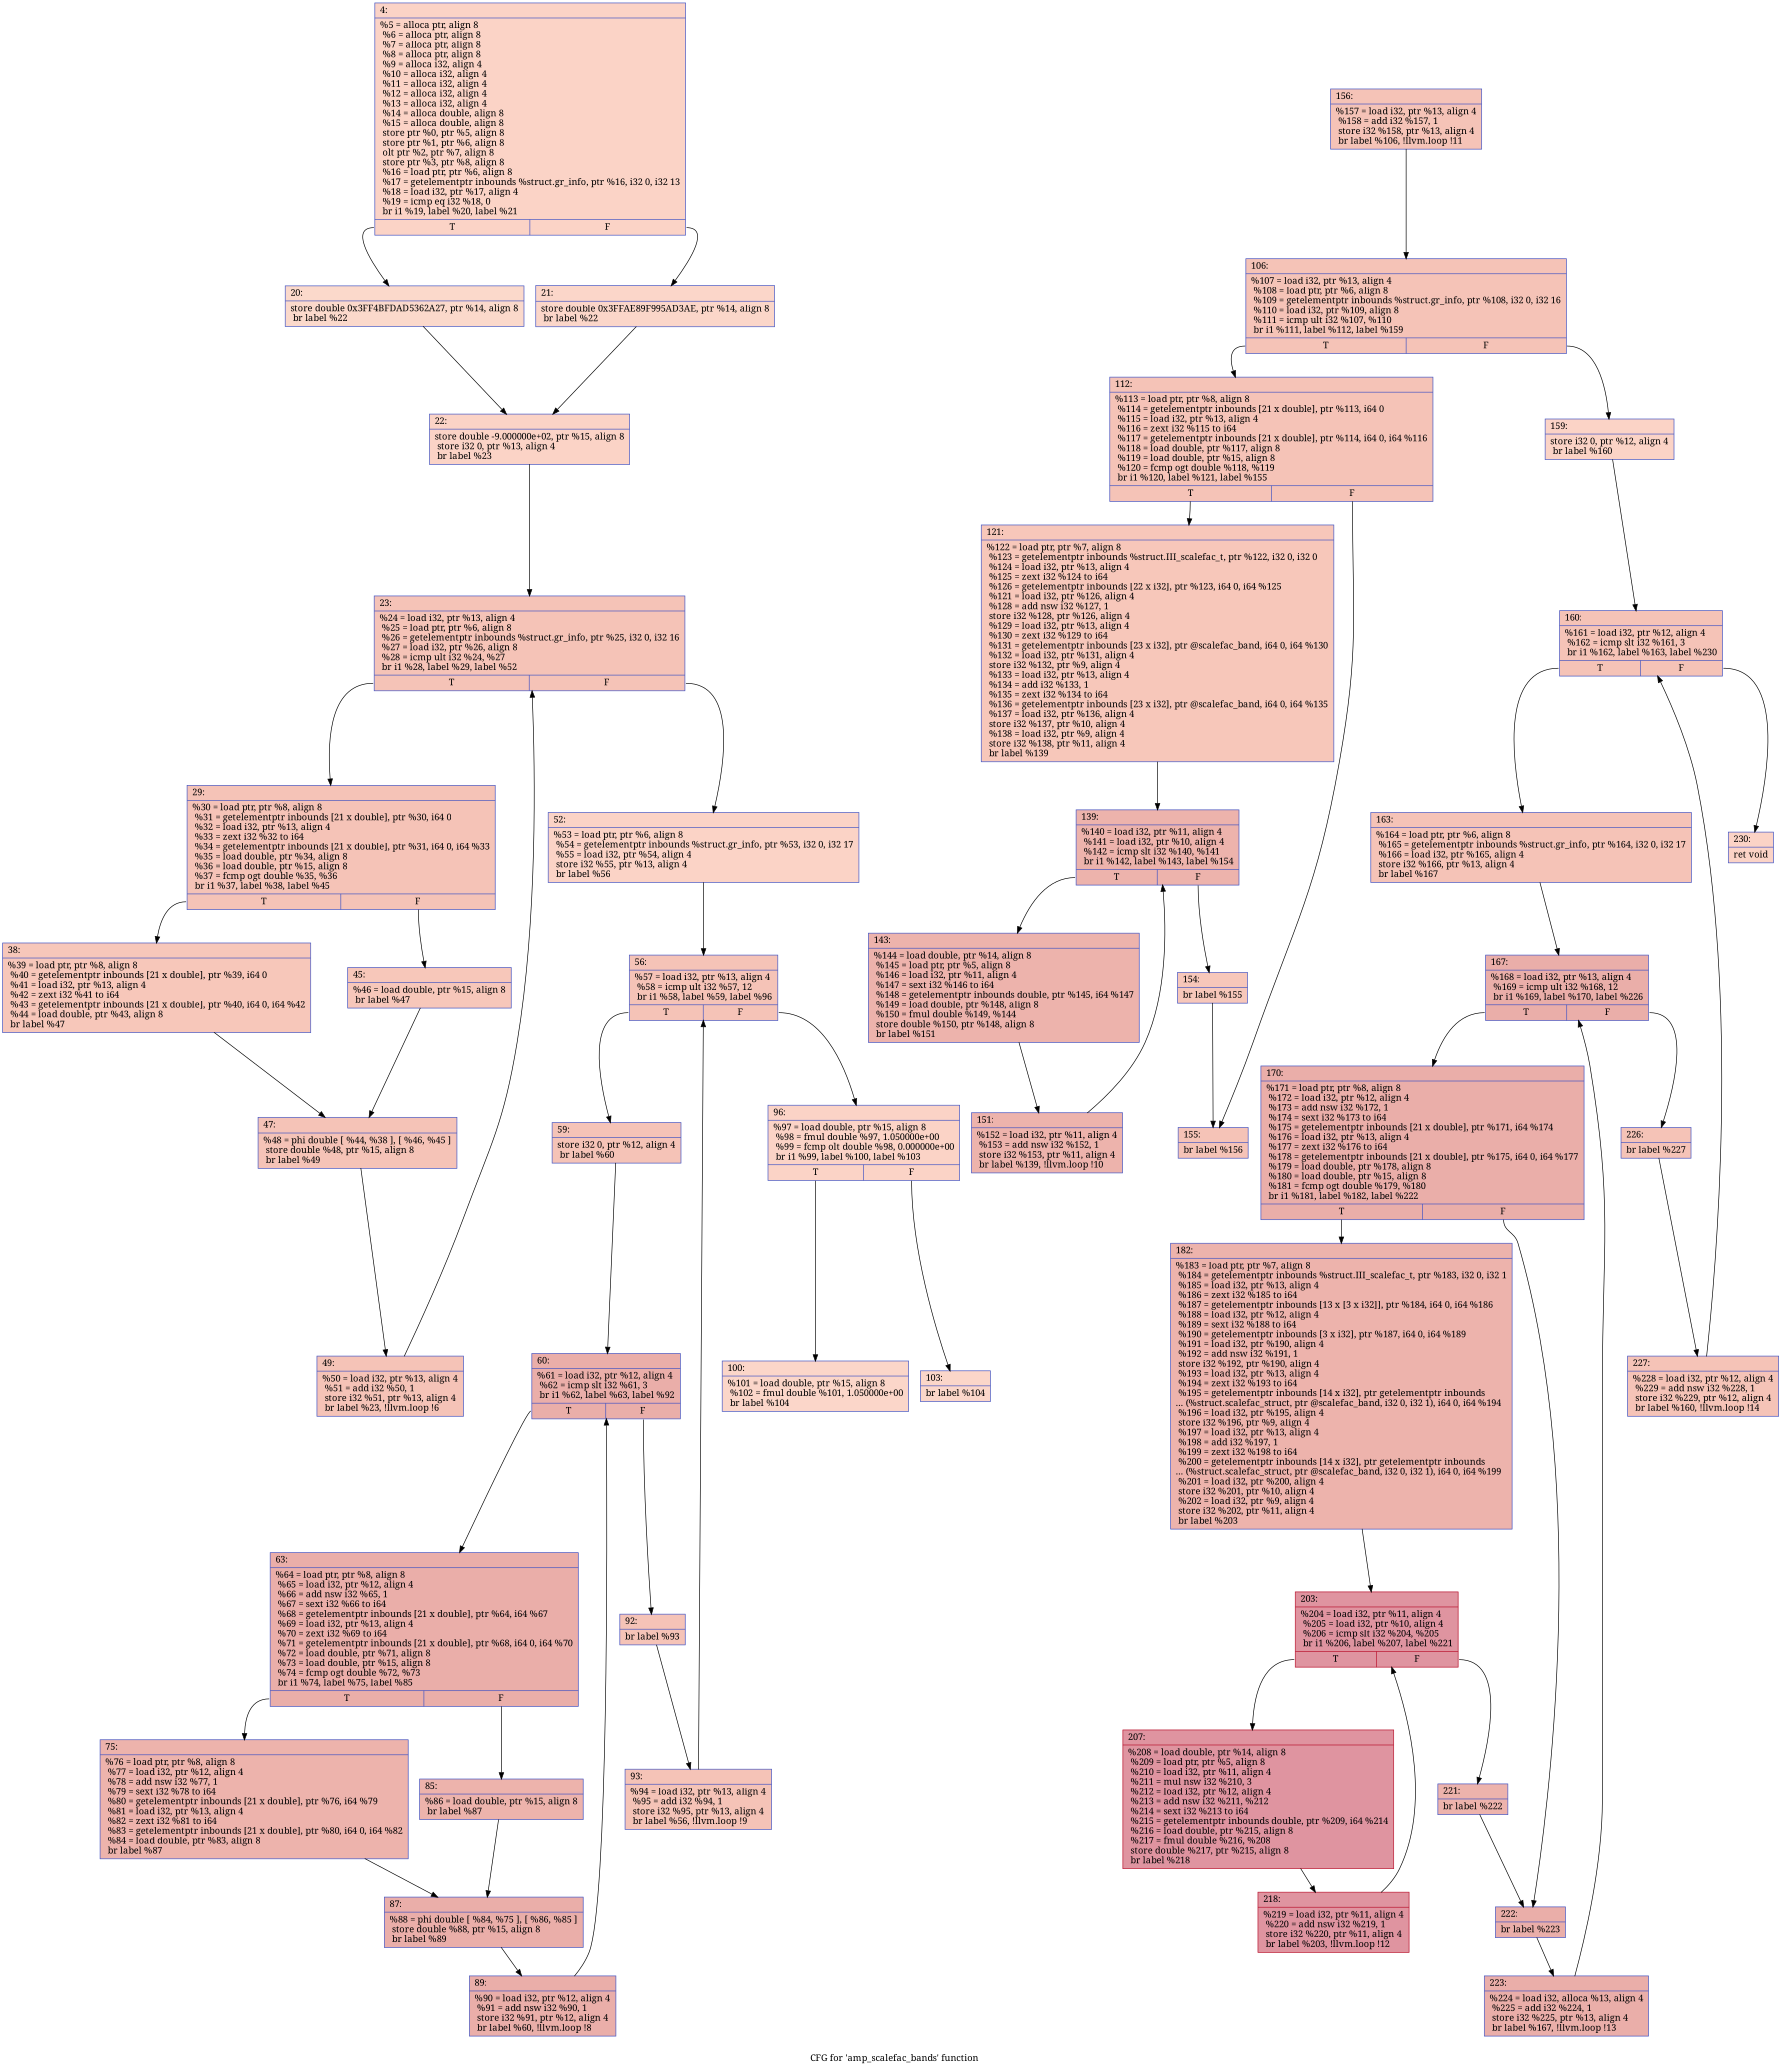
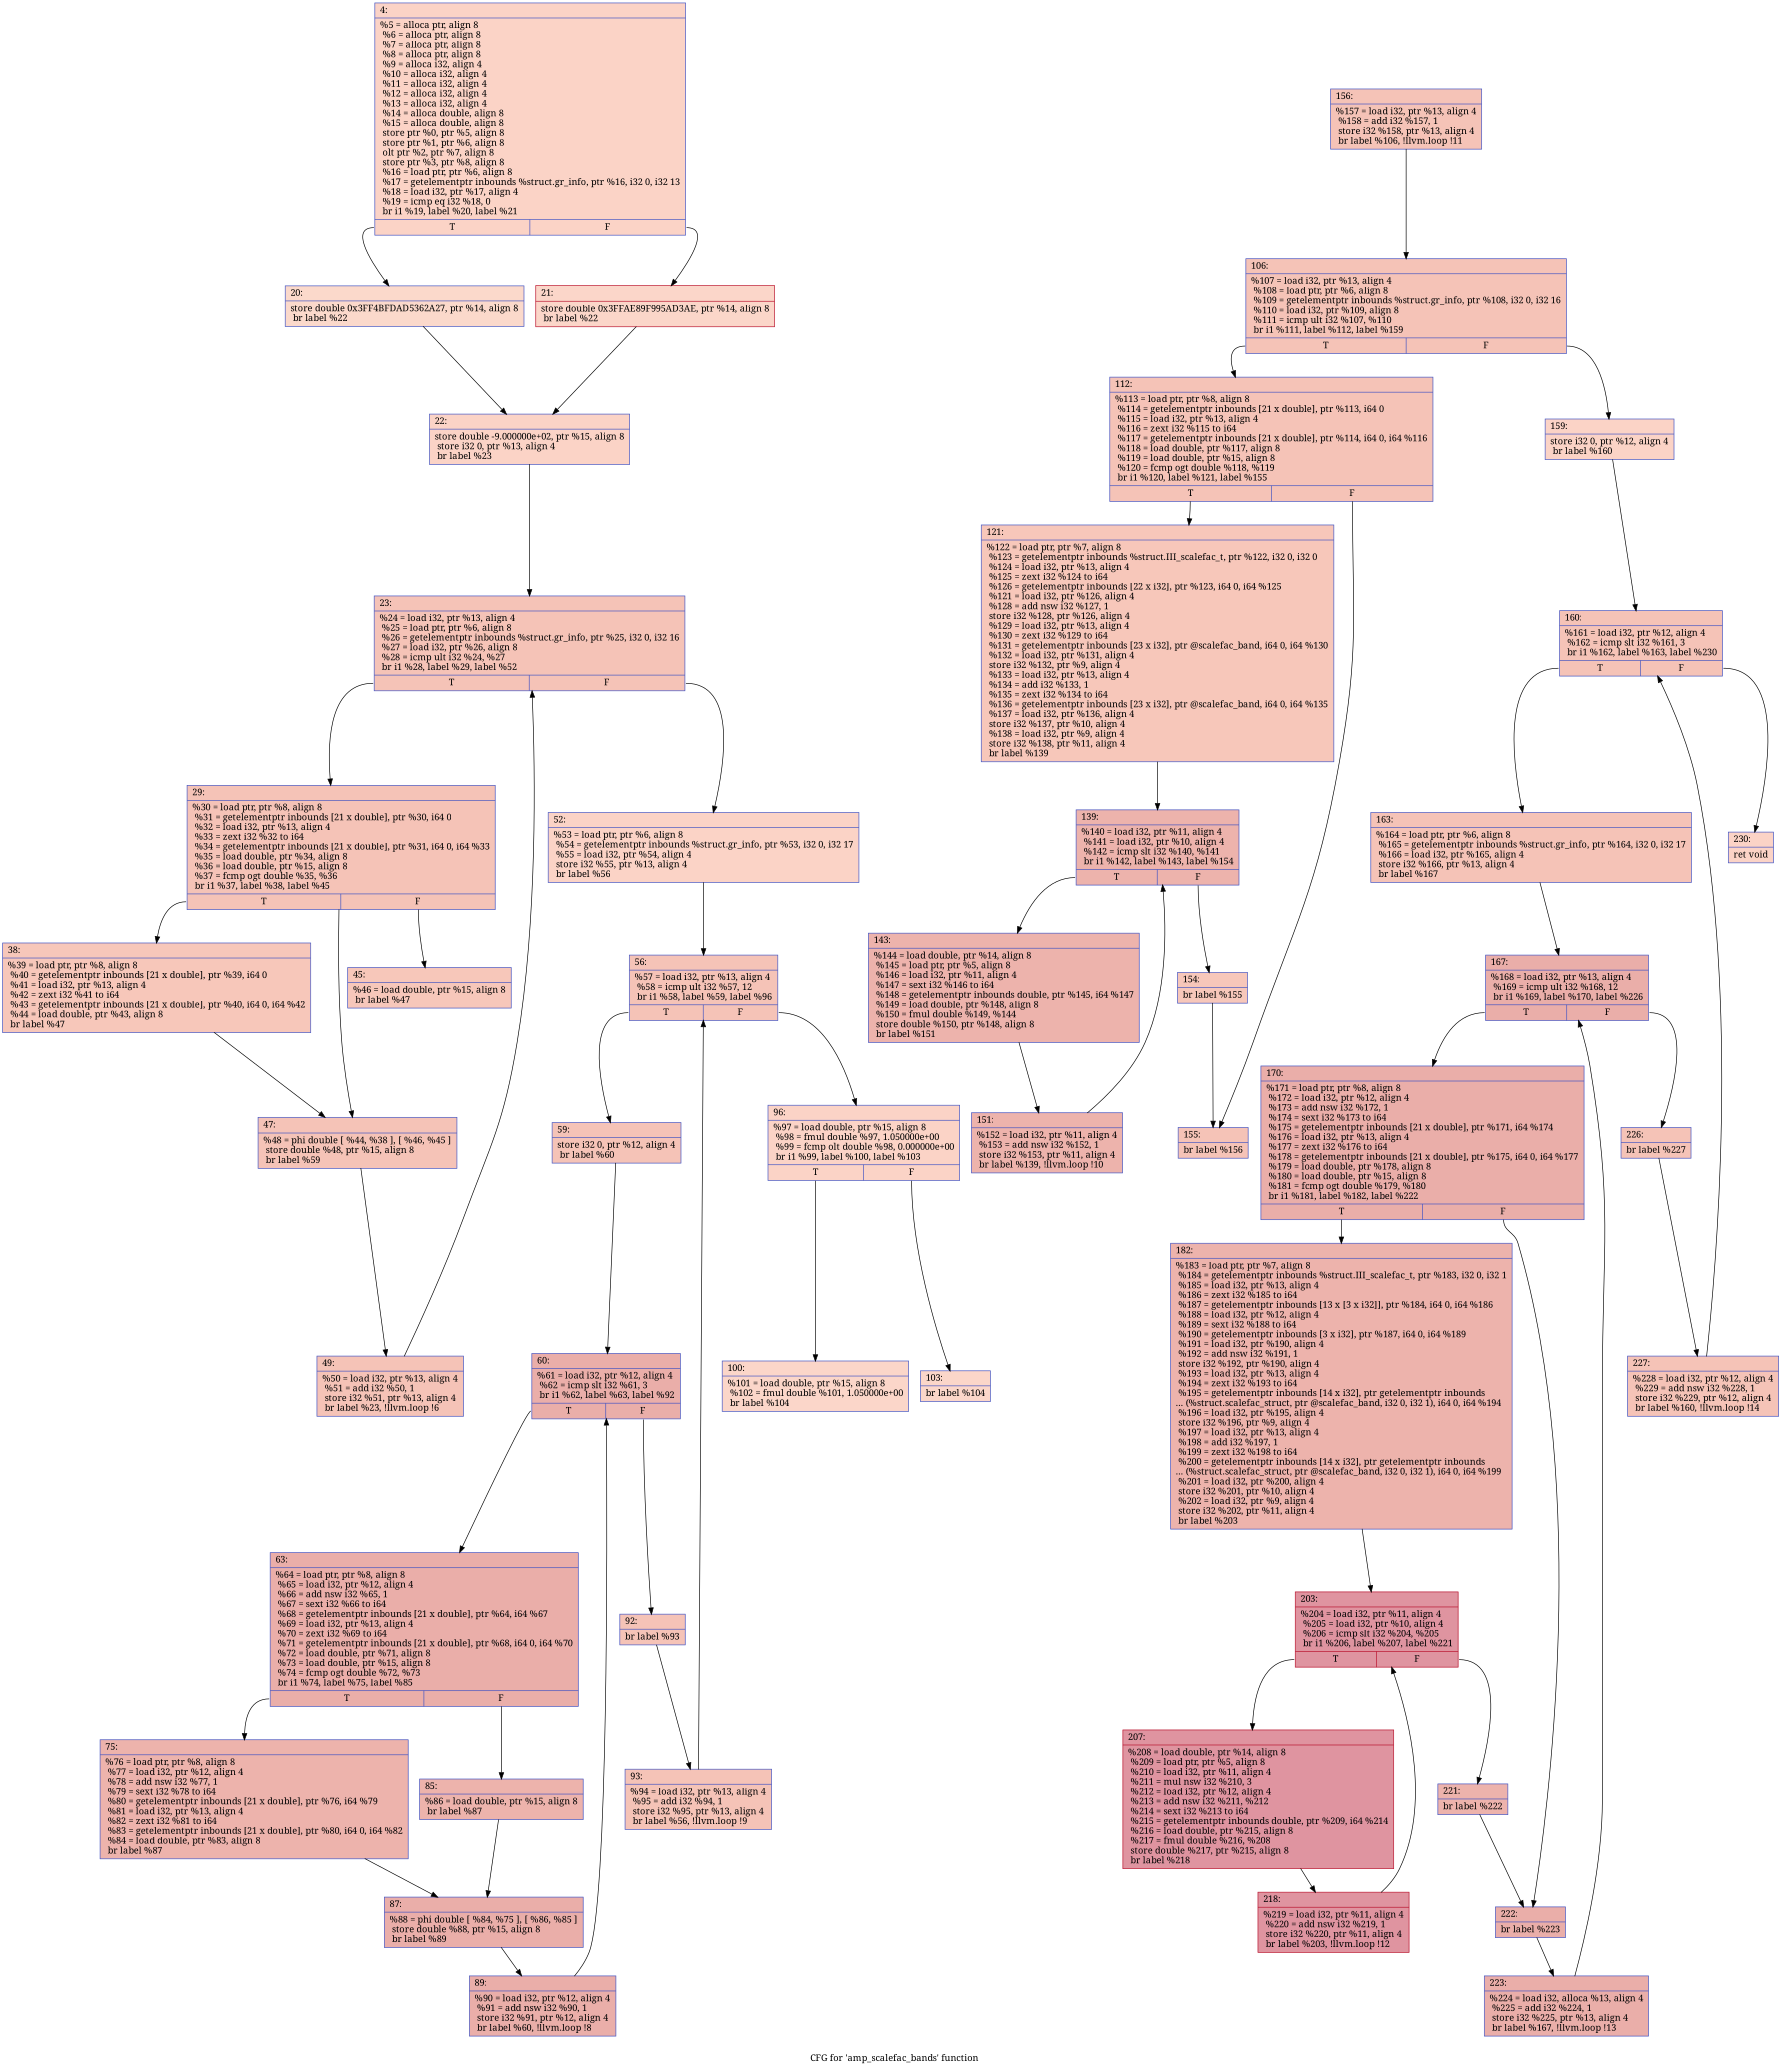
node "21:": color #3d50c3ff -> #b70d28ff
edge "45:" -> "47:": now "29:" -> "47:"
node "47:": text "br label %49" -> "br label %59"
